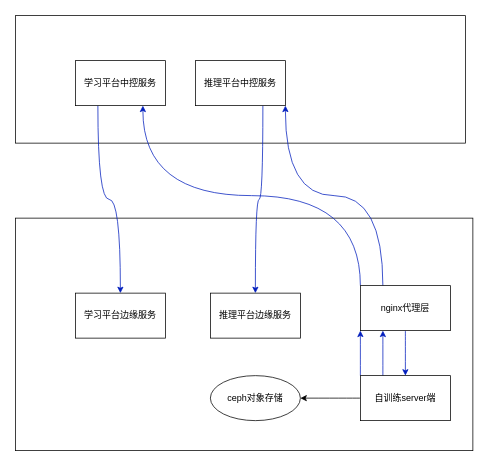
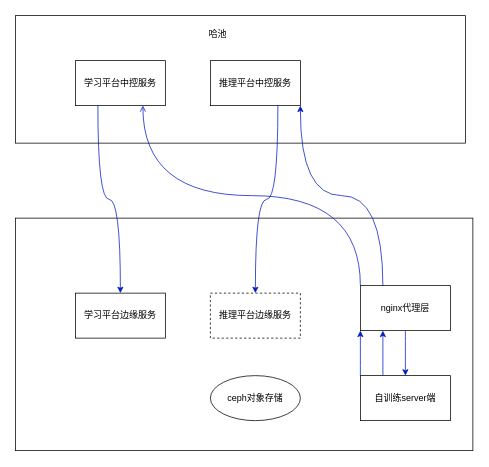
node "哈池": added
node "推理平台中控服务": moved (240, 83) -> (255, 83)
edge "nginx代理层" -> "学习平台中控服务": arrowhead classic -> open
node "推理平台边缘服务": style solid -> dashed
edge "自训练server端" -> "ceph对象存储": removed
